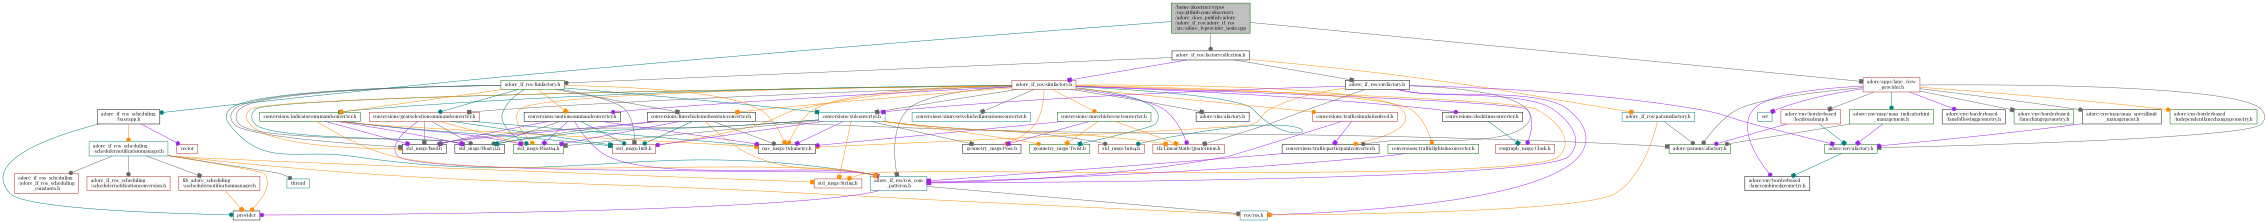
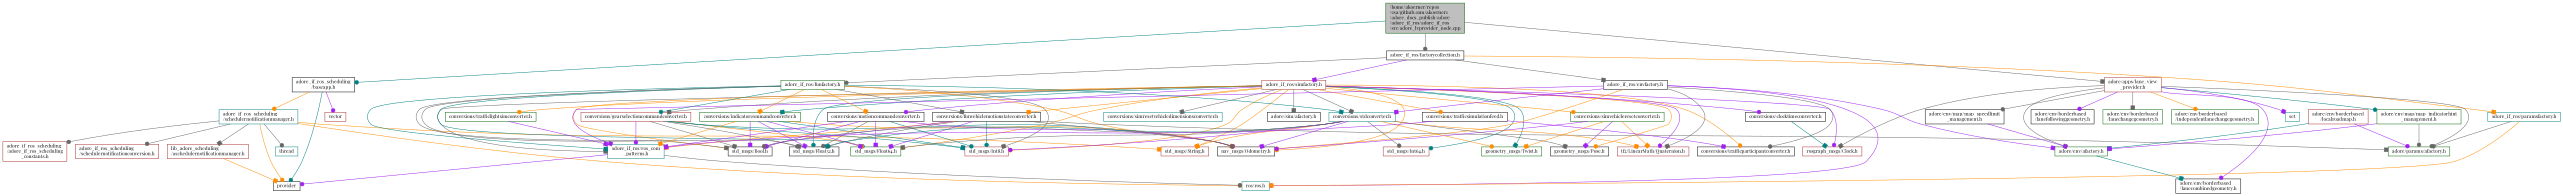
edge "adore/apps/lane_view _provider.h" -> "adore/env/borderbased /localroadmap.h": now "adore/apps/lane_view _provider.h" -> "rosgraph_msgs/Clock.h"
node "conversions/trafficsimulationfeed.h": color brown -> black
edge "conversions/trafficparticipantconverter.h" -> "adore_if_ros/ros_com _patterns.h": removed
